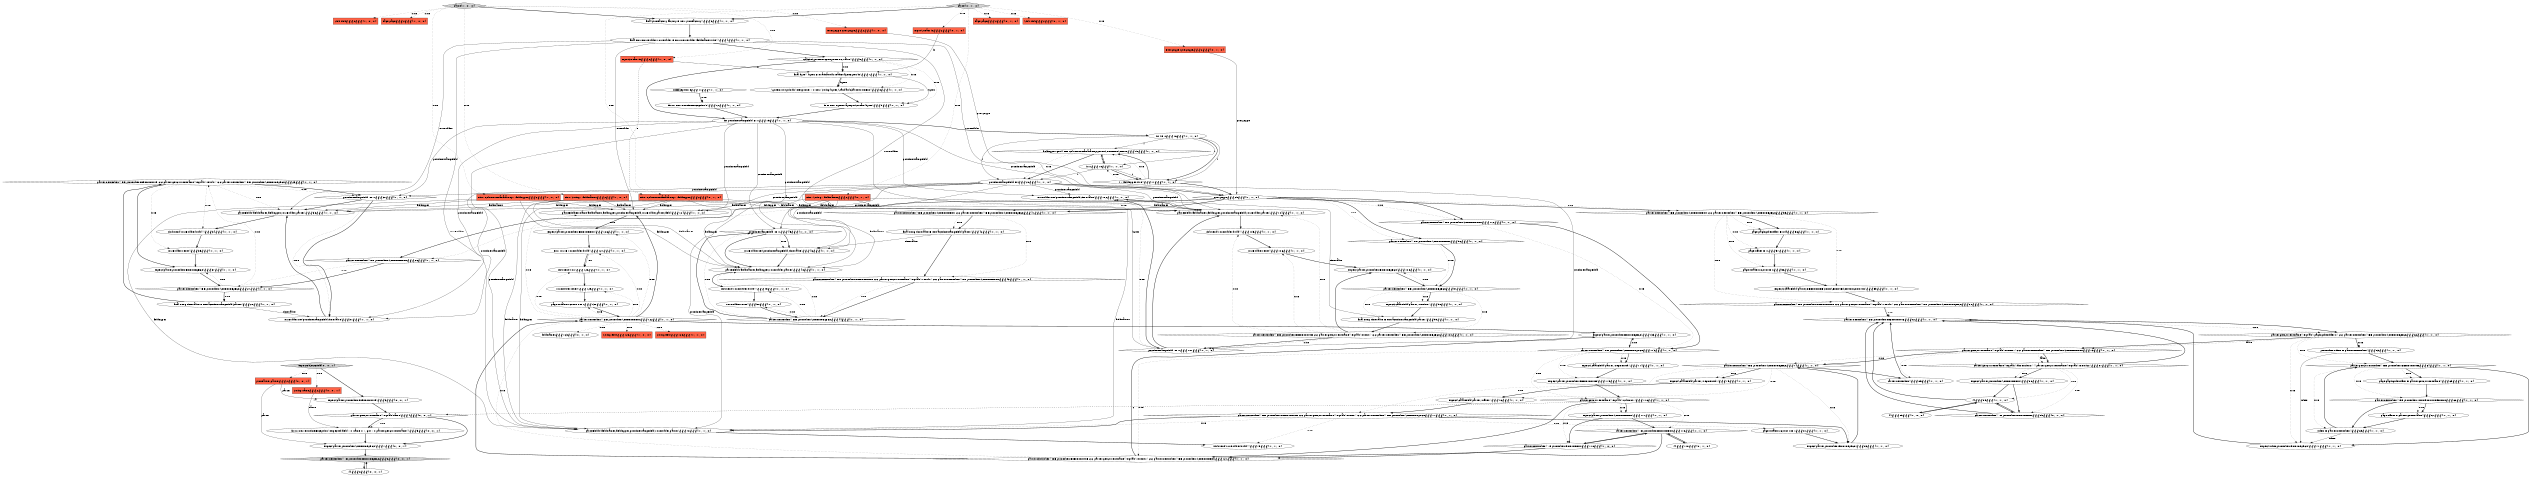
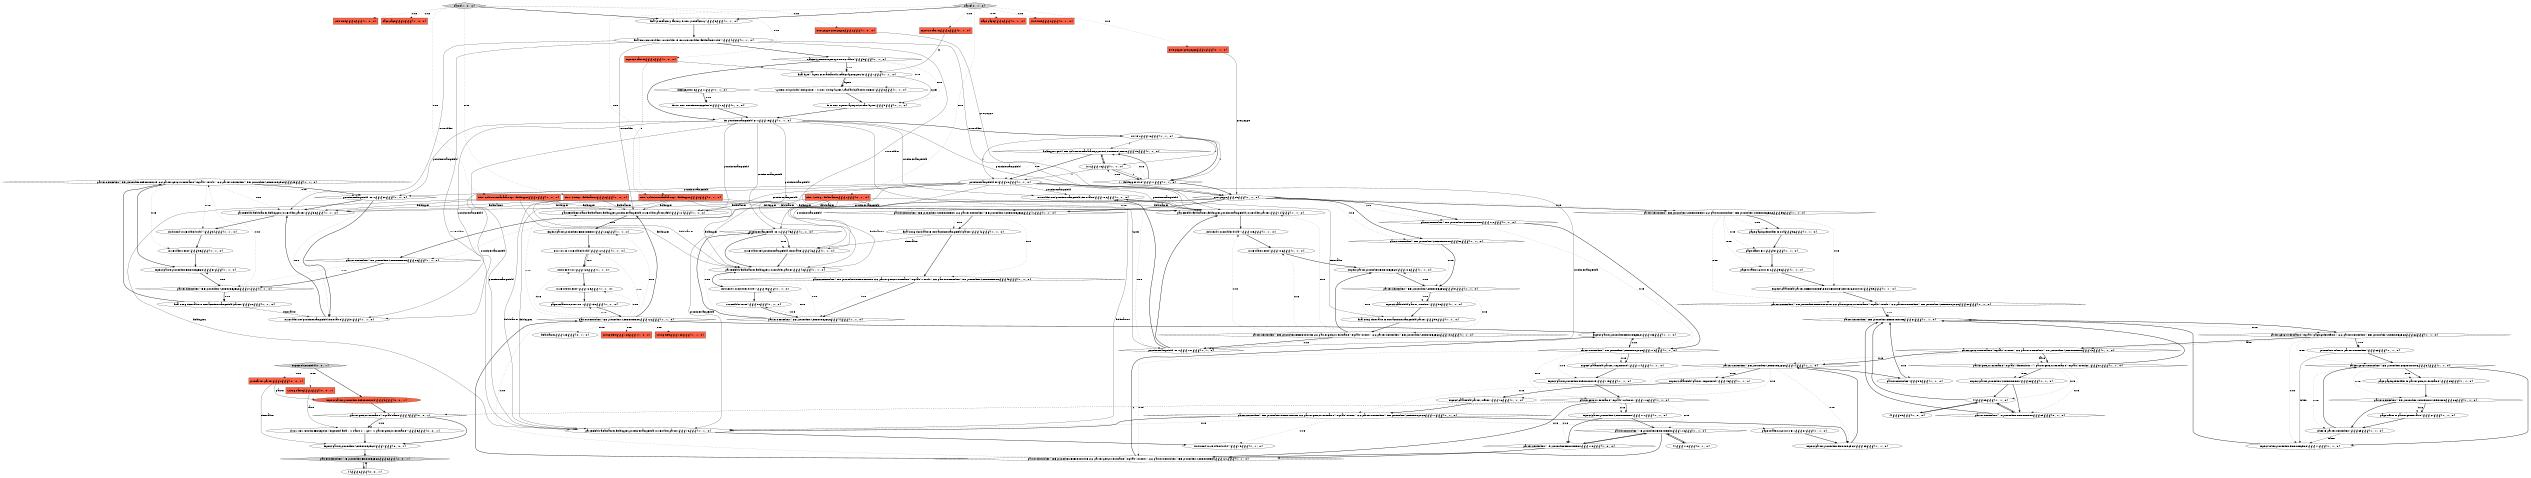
node "expect(parser,JsonToken.FIELD_NAME)@@@3@@@['0', '0', '1']": fillcolor white -> tomato
edge "JsonParser parser@@@2@@@['0', '0', '1']" -> "expect(parser,JsonToken.START_OBJECT)@@@7@@@['0', '0', '1']": label "parser" -> "timeValue"
